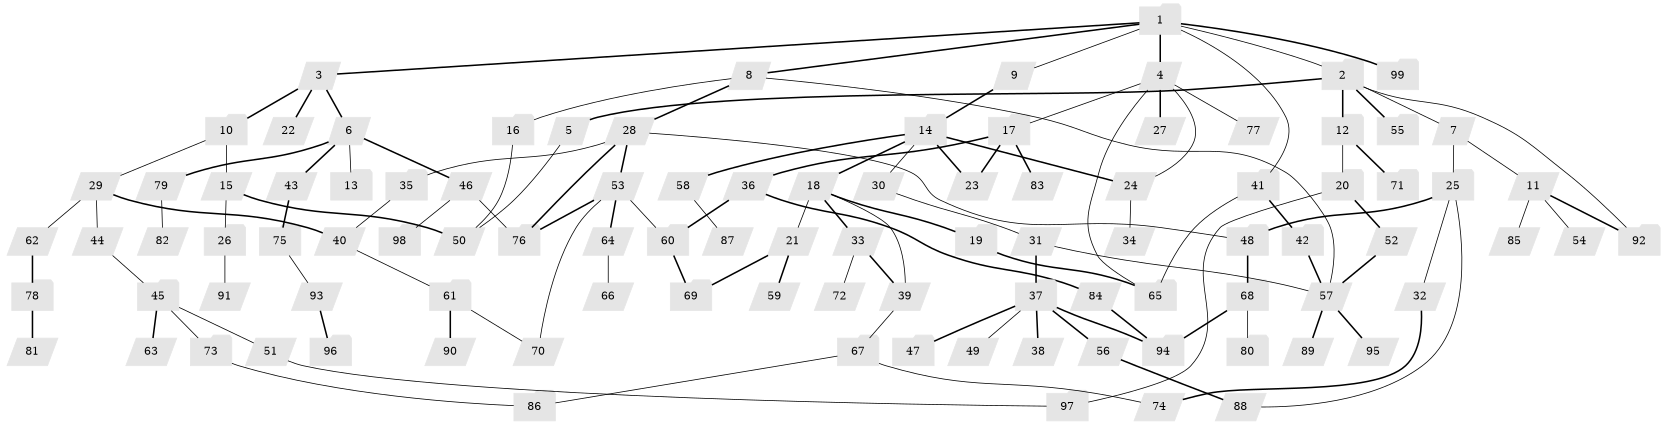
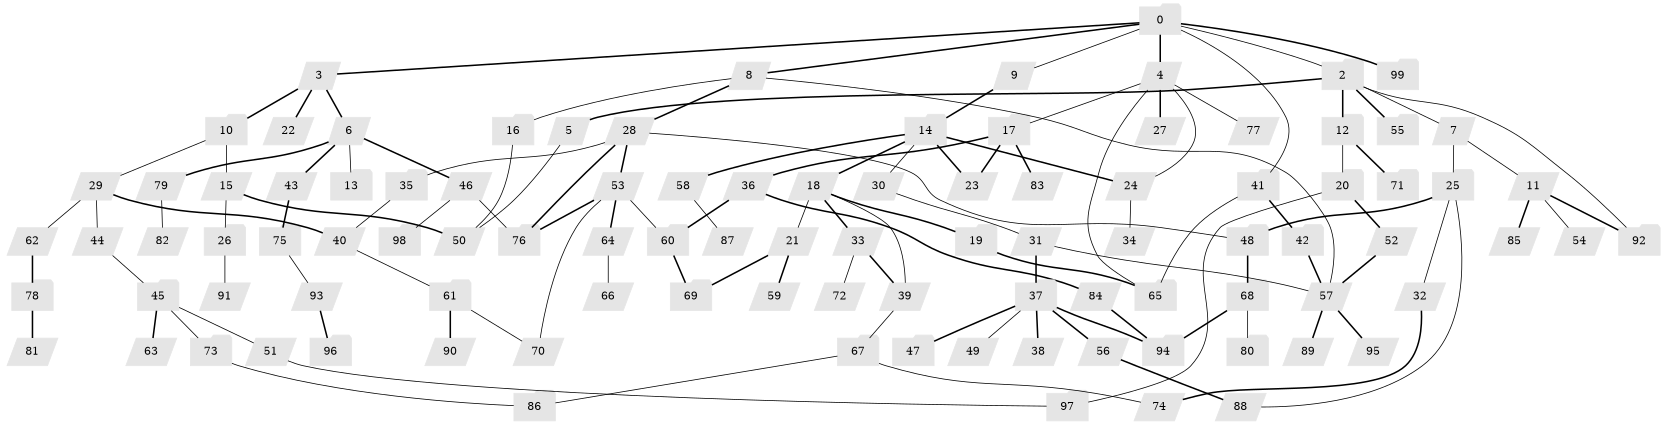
node "1": label "1" -> "0"
edge "11" -- "85": style solid -> bold
